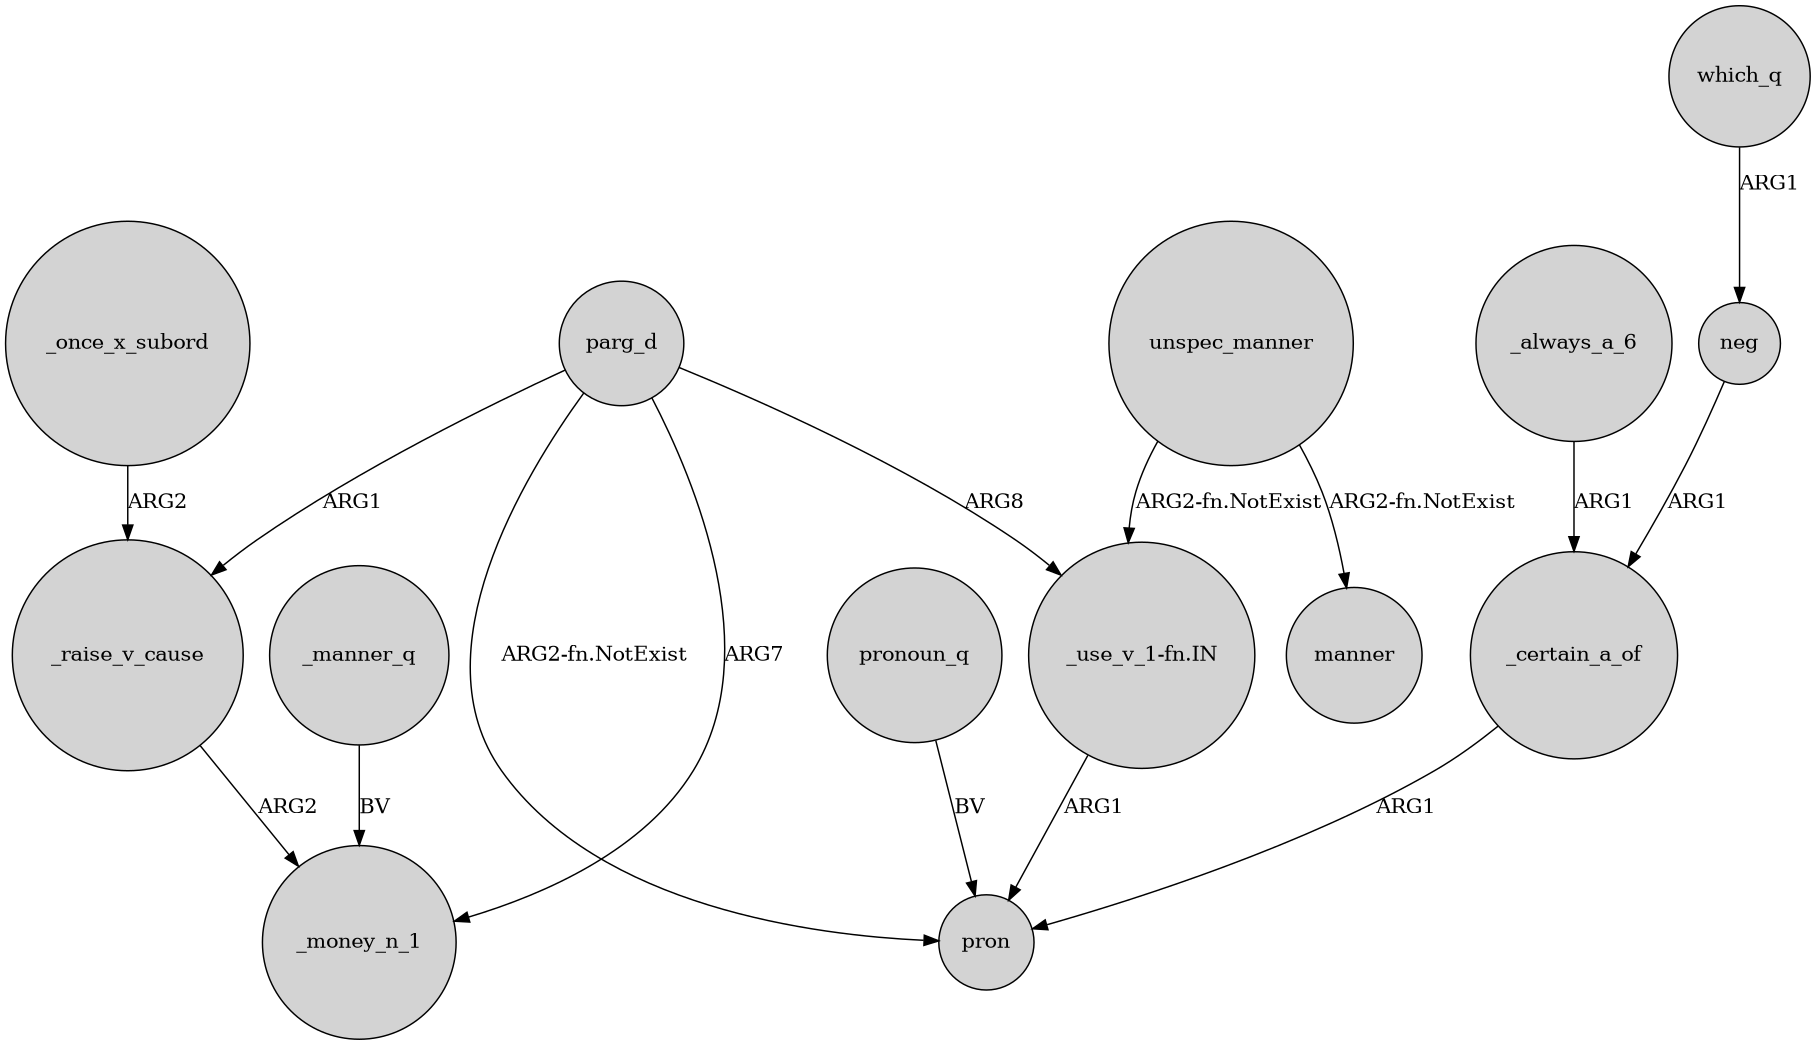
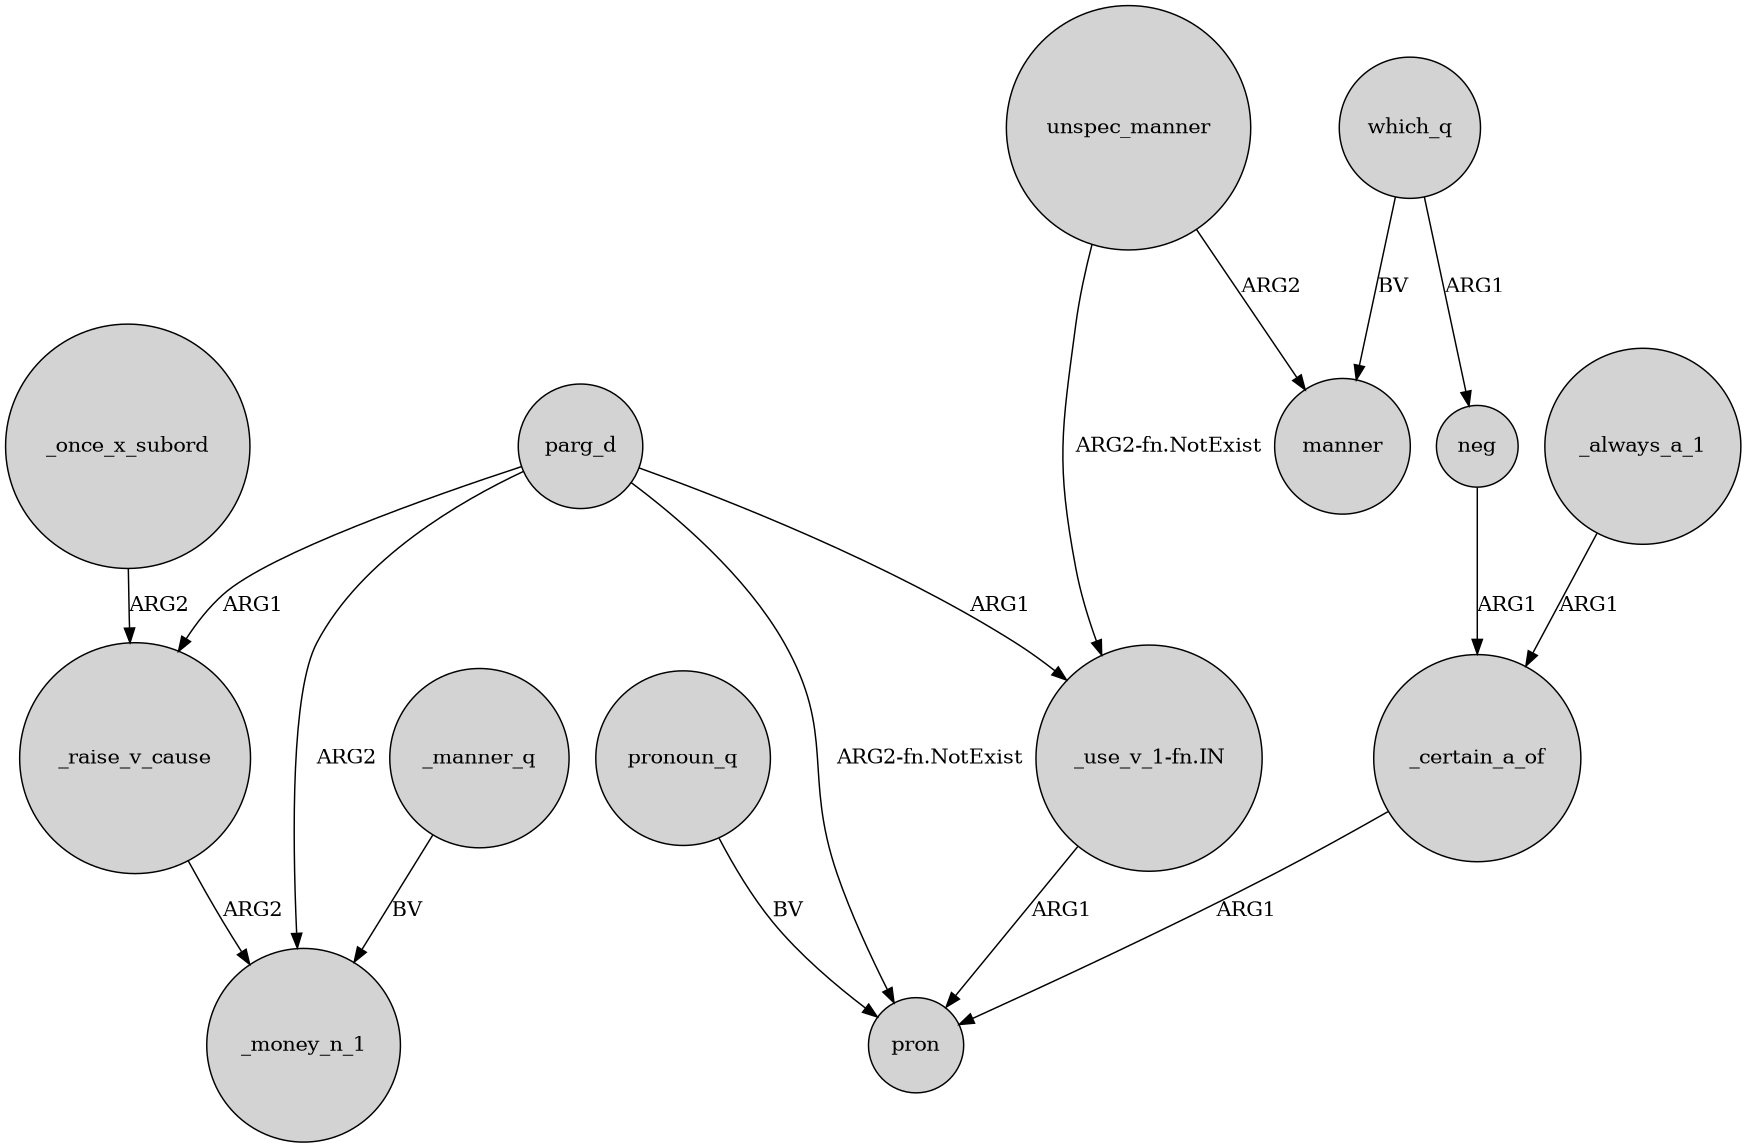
edge "which_q" -> "manner": added, label "BV"
node "_always_a_6": label "_always_a_6" -> "_always_a_1"
edge "parg_d" -> "_use_v_1-fn.IN": label "ARG8" -> "ARG1"
edge "unspec_manner" -> "manner": label "ARG2-fn.NotExist" -> "ARG2"
edge "parg_d" -> "_money_n_1": label "ARG7" -> "ARG2"
